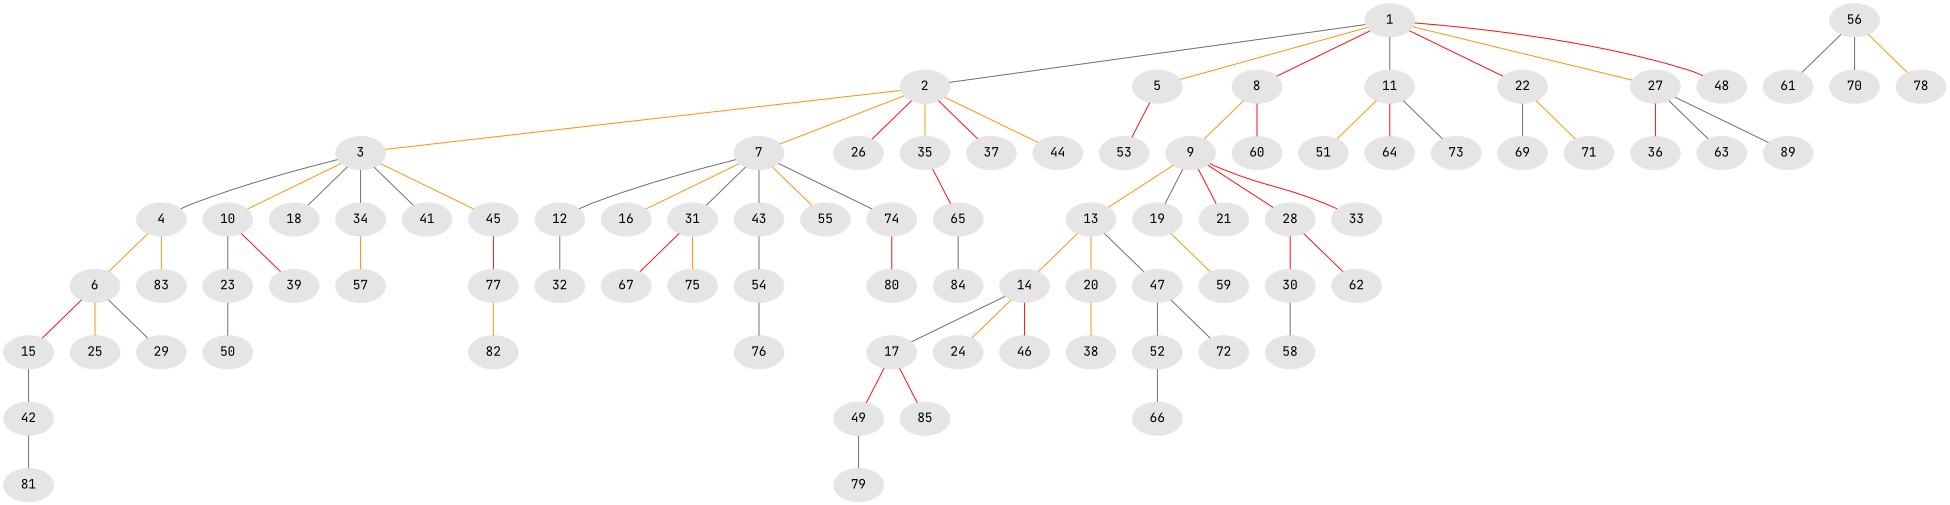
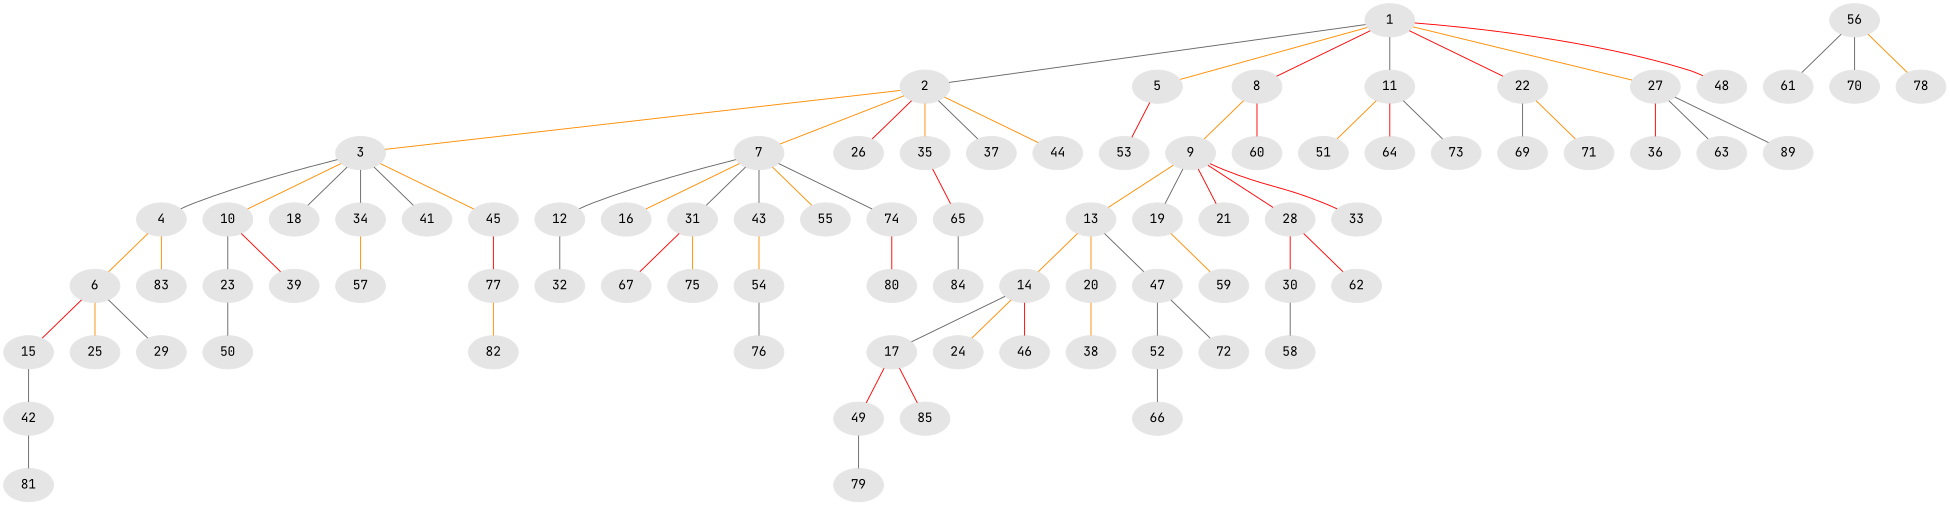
edge "2" -- "37": color red -> gray40
edge "43" -- "54": color gray40 -> darkorange
